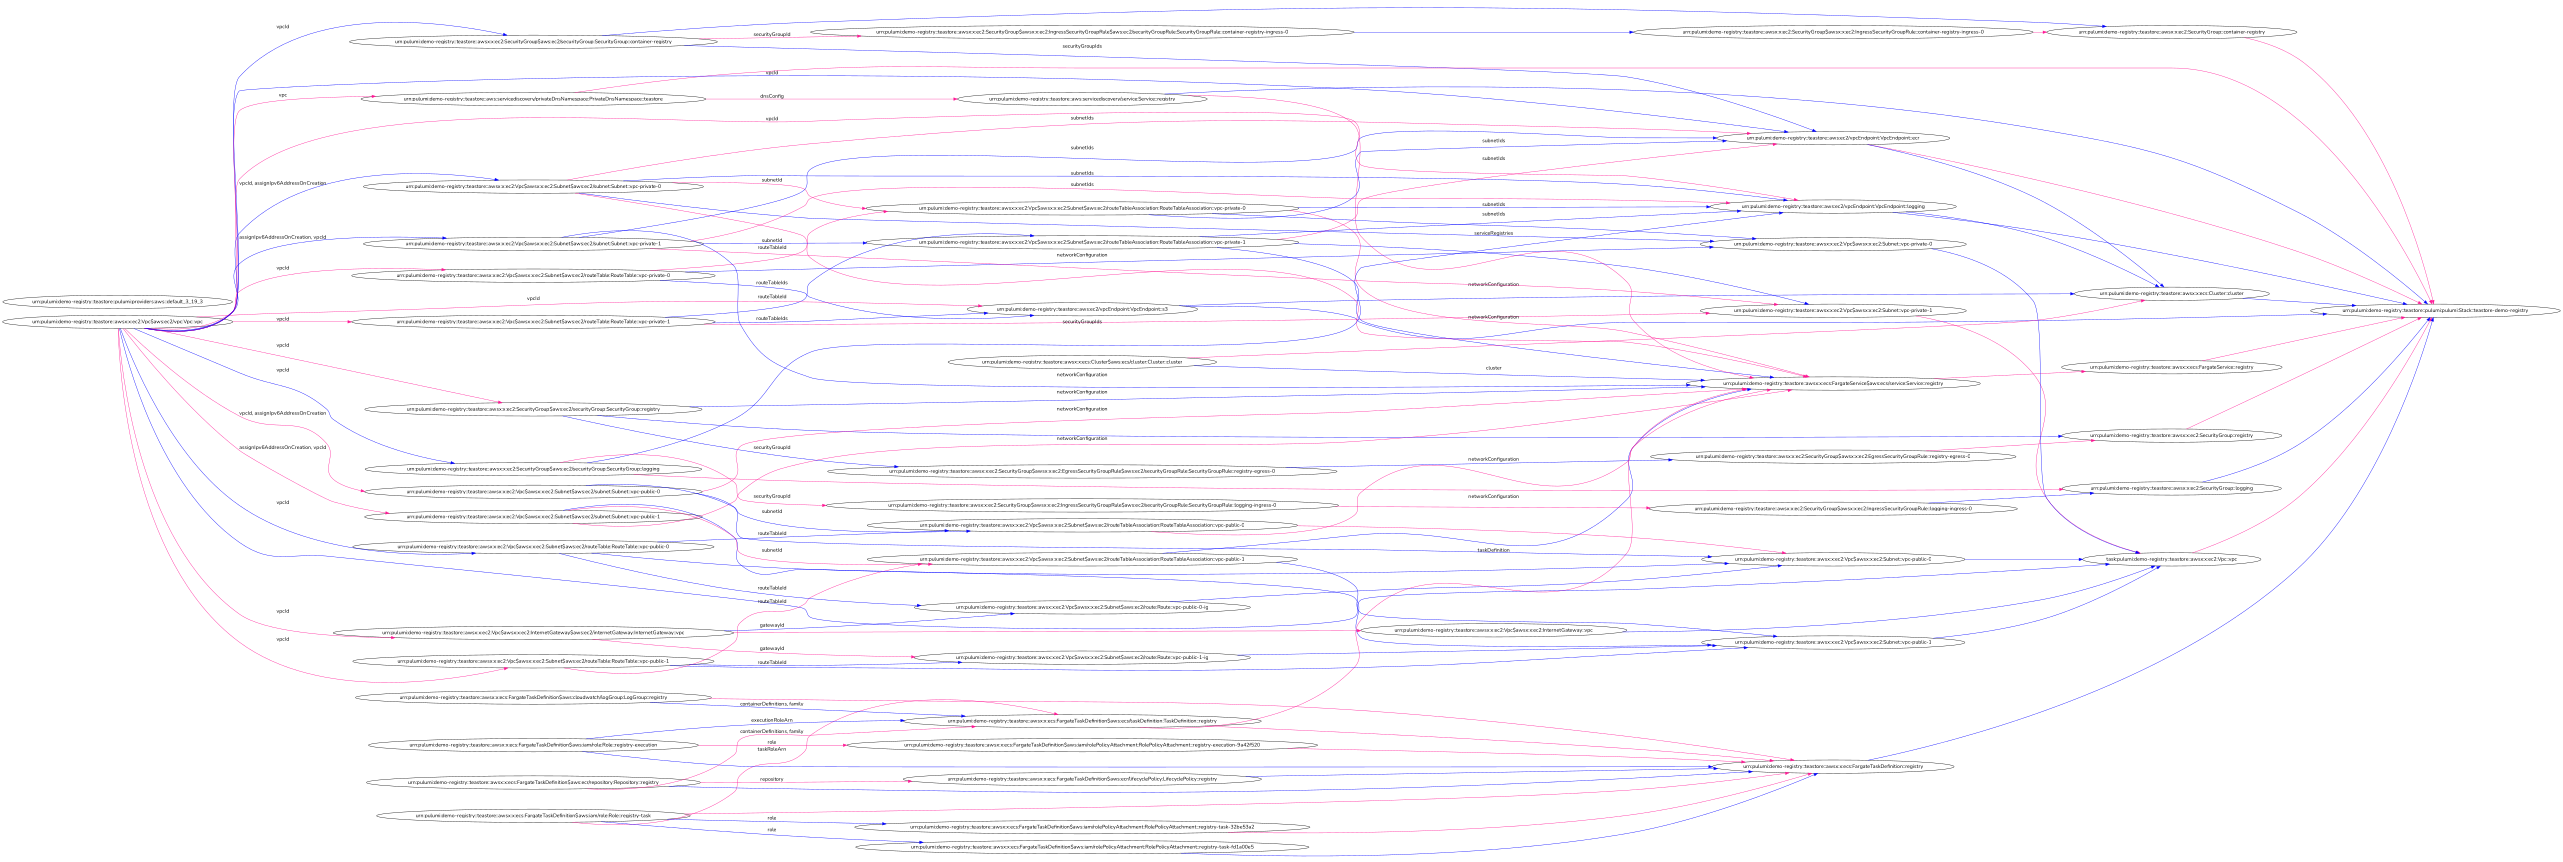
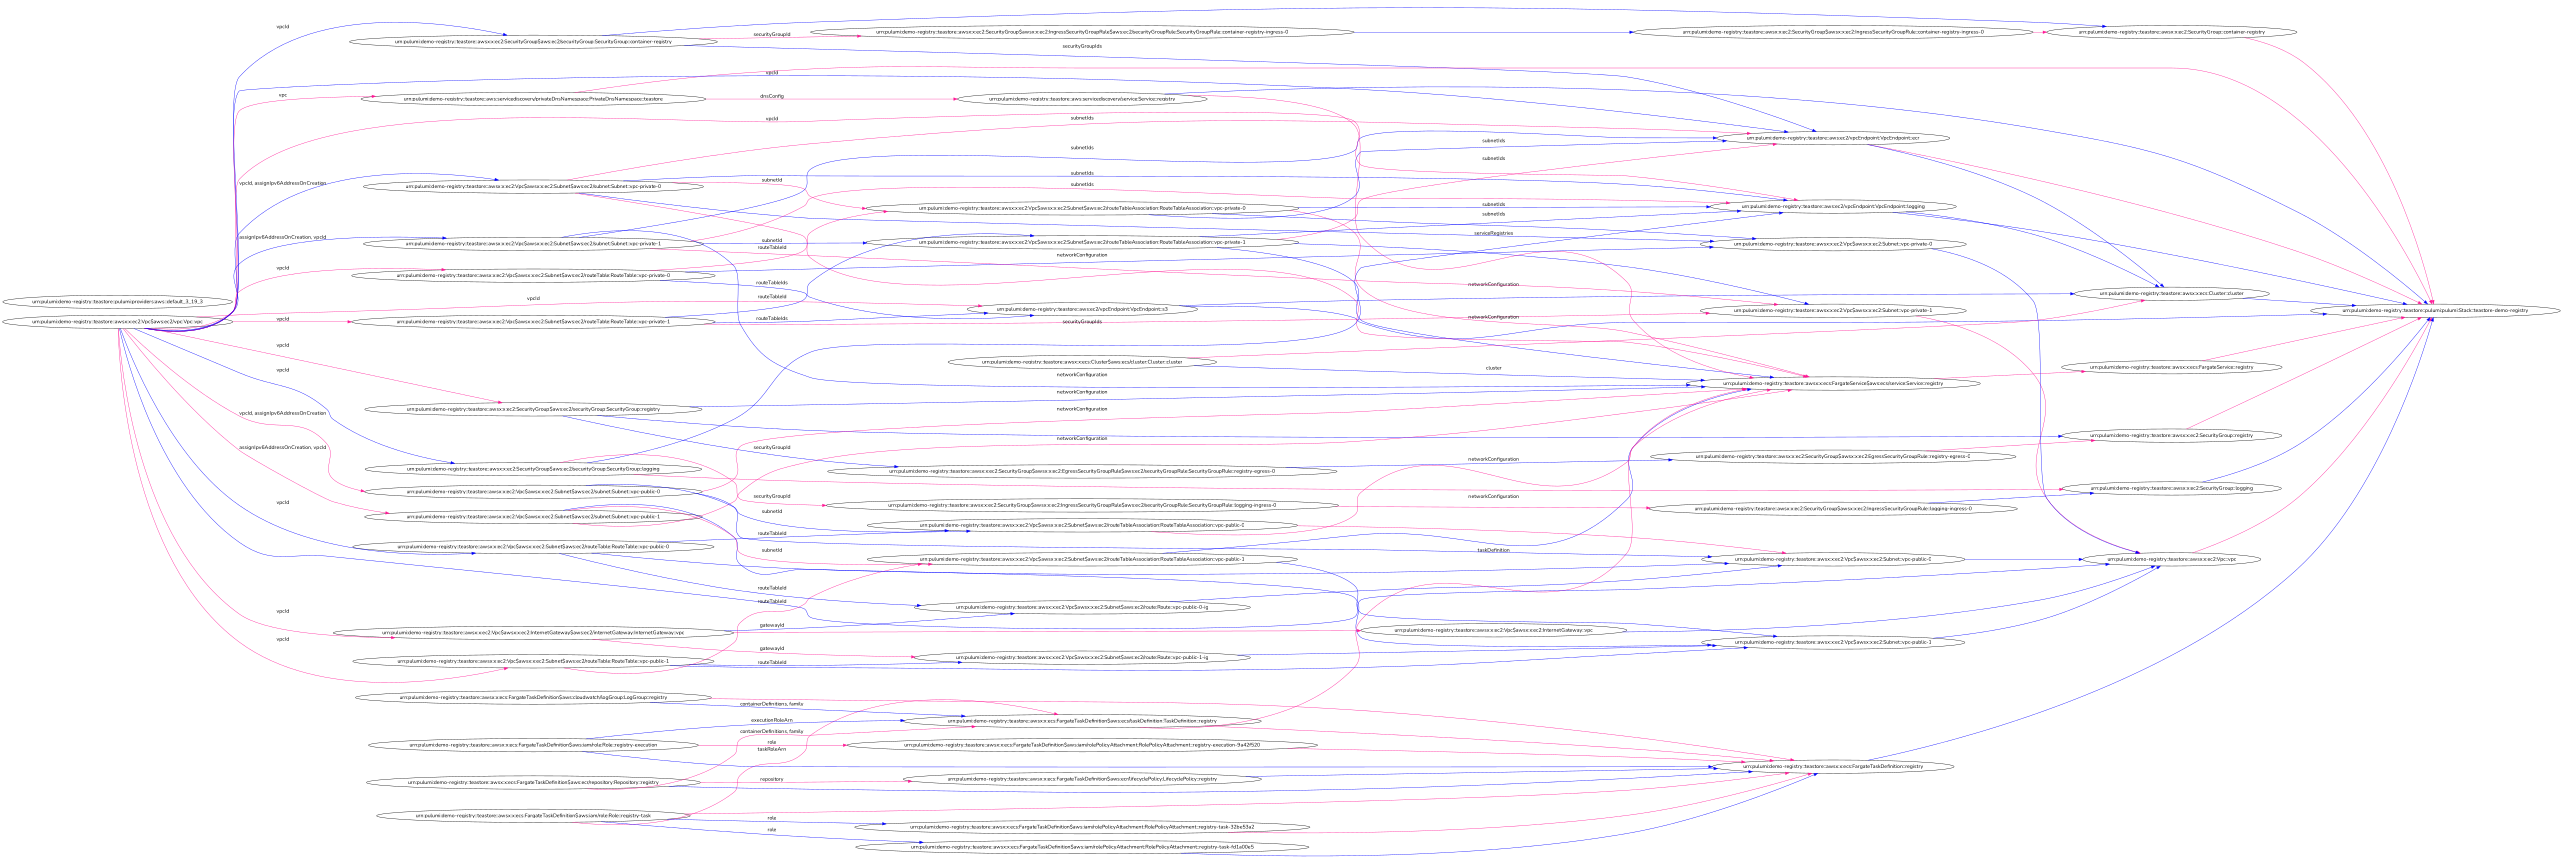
node "task:pulumi:demo-registry::teastore::awsx:x:ec2:Vpc::vpc": label "task:pulumi:demo-registry::teastore::awsx:x:ec2:Vpc::vpc" -> "urn:pulumi:demo-registry::teastore::awsx:x:ec2:Vpc::vpc"
